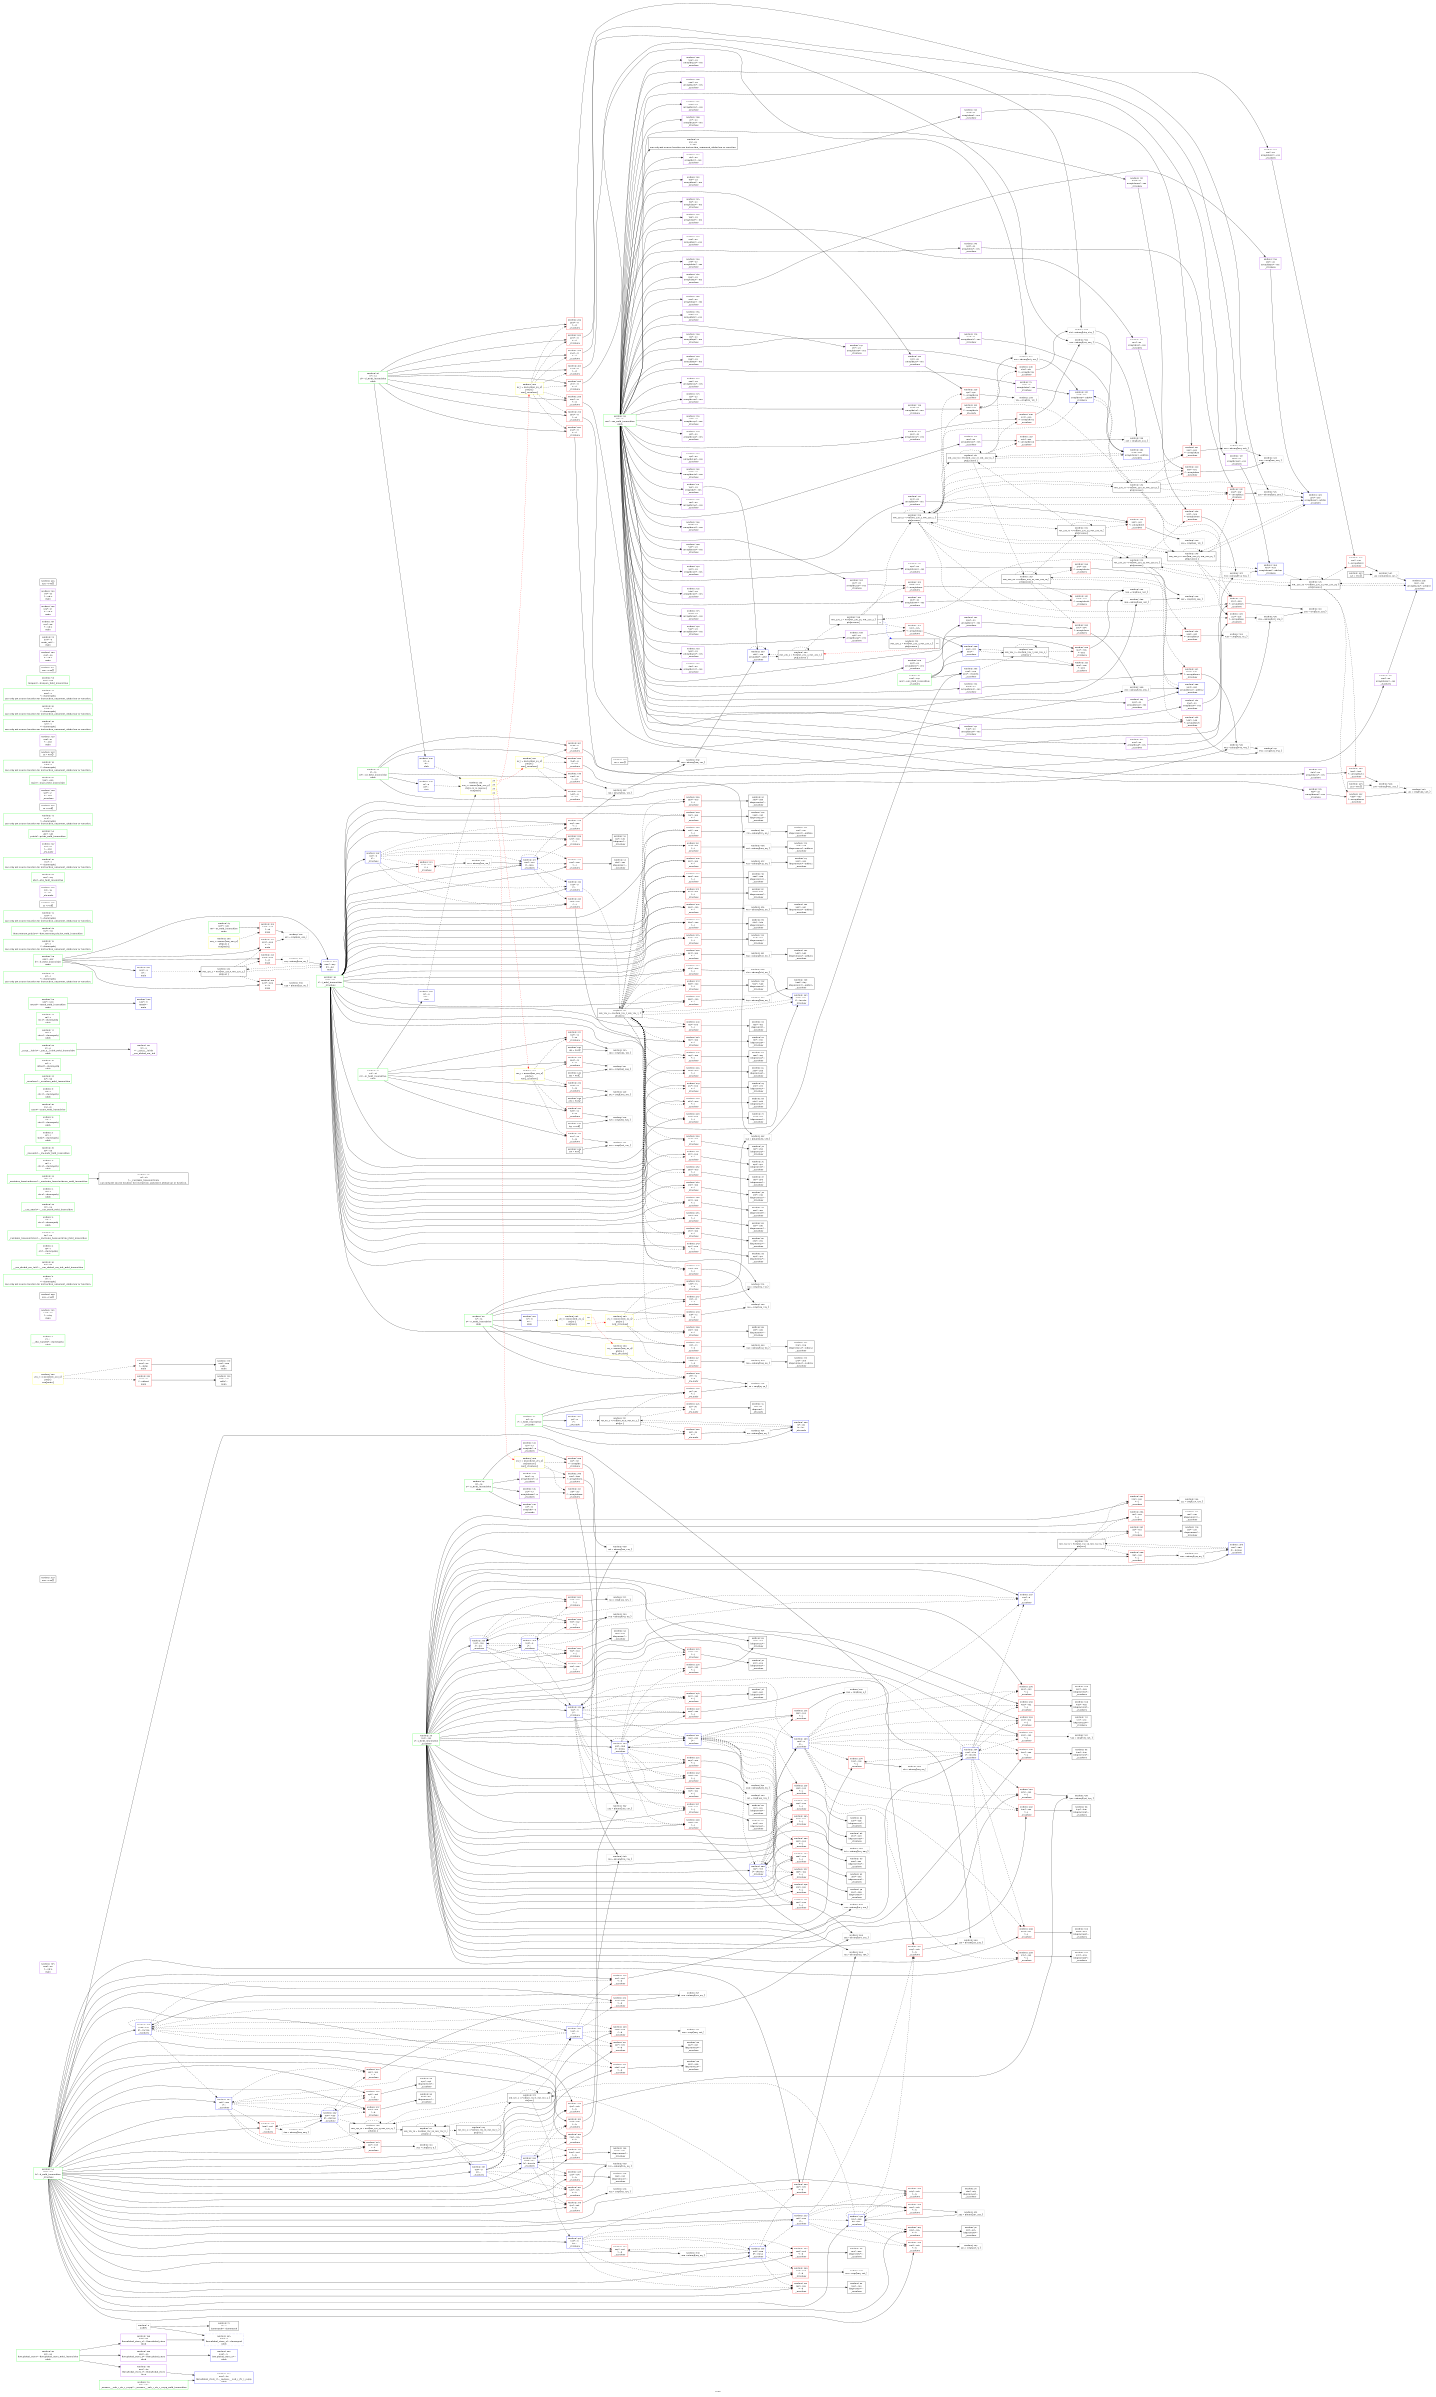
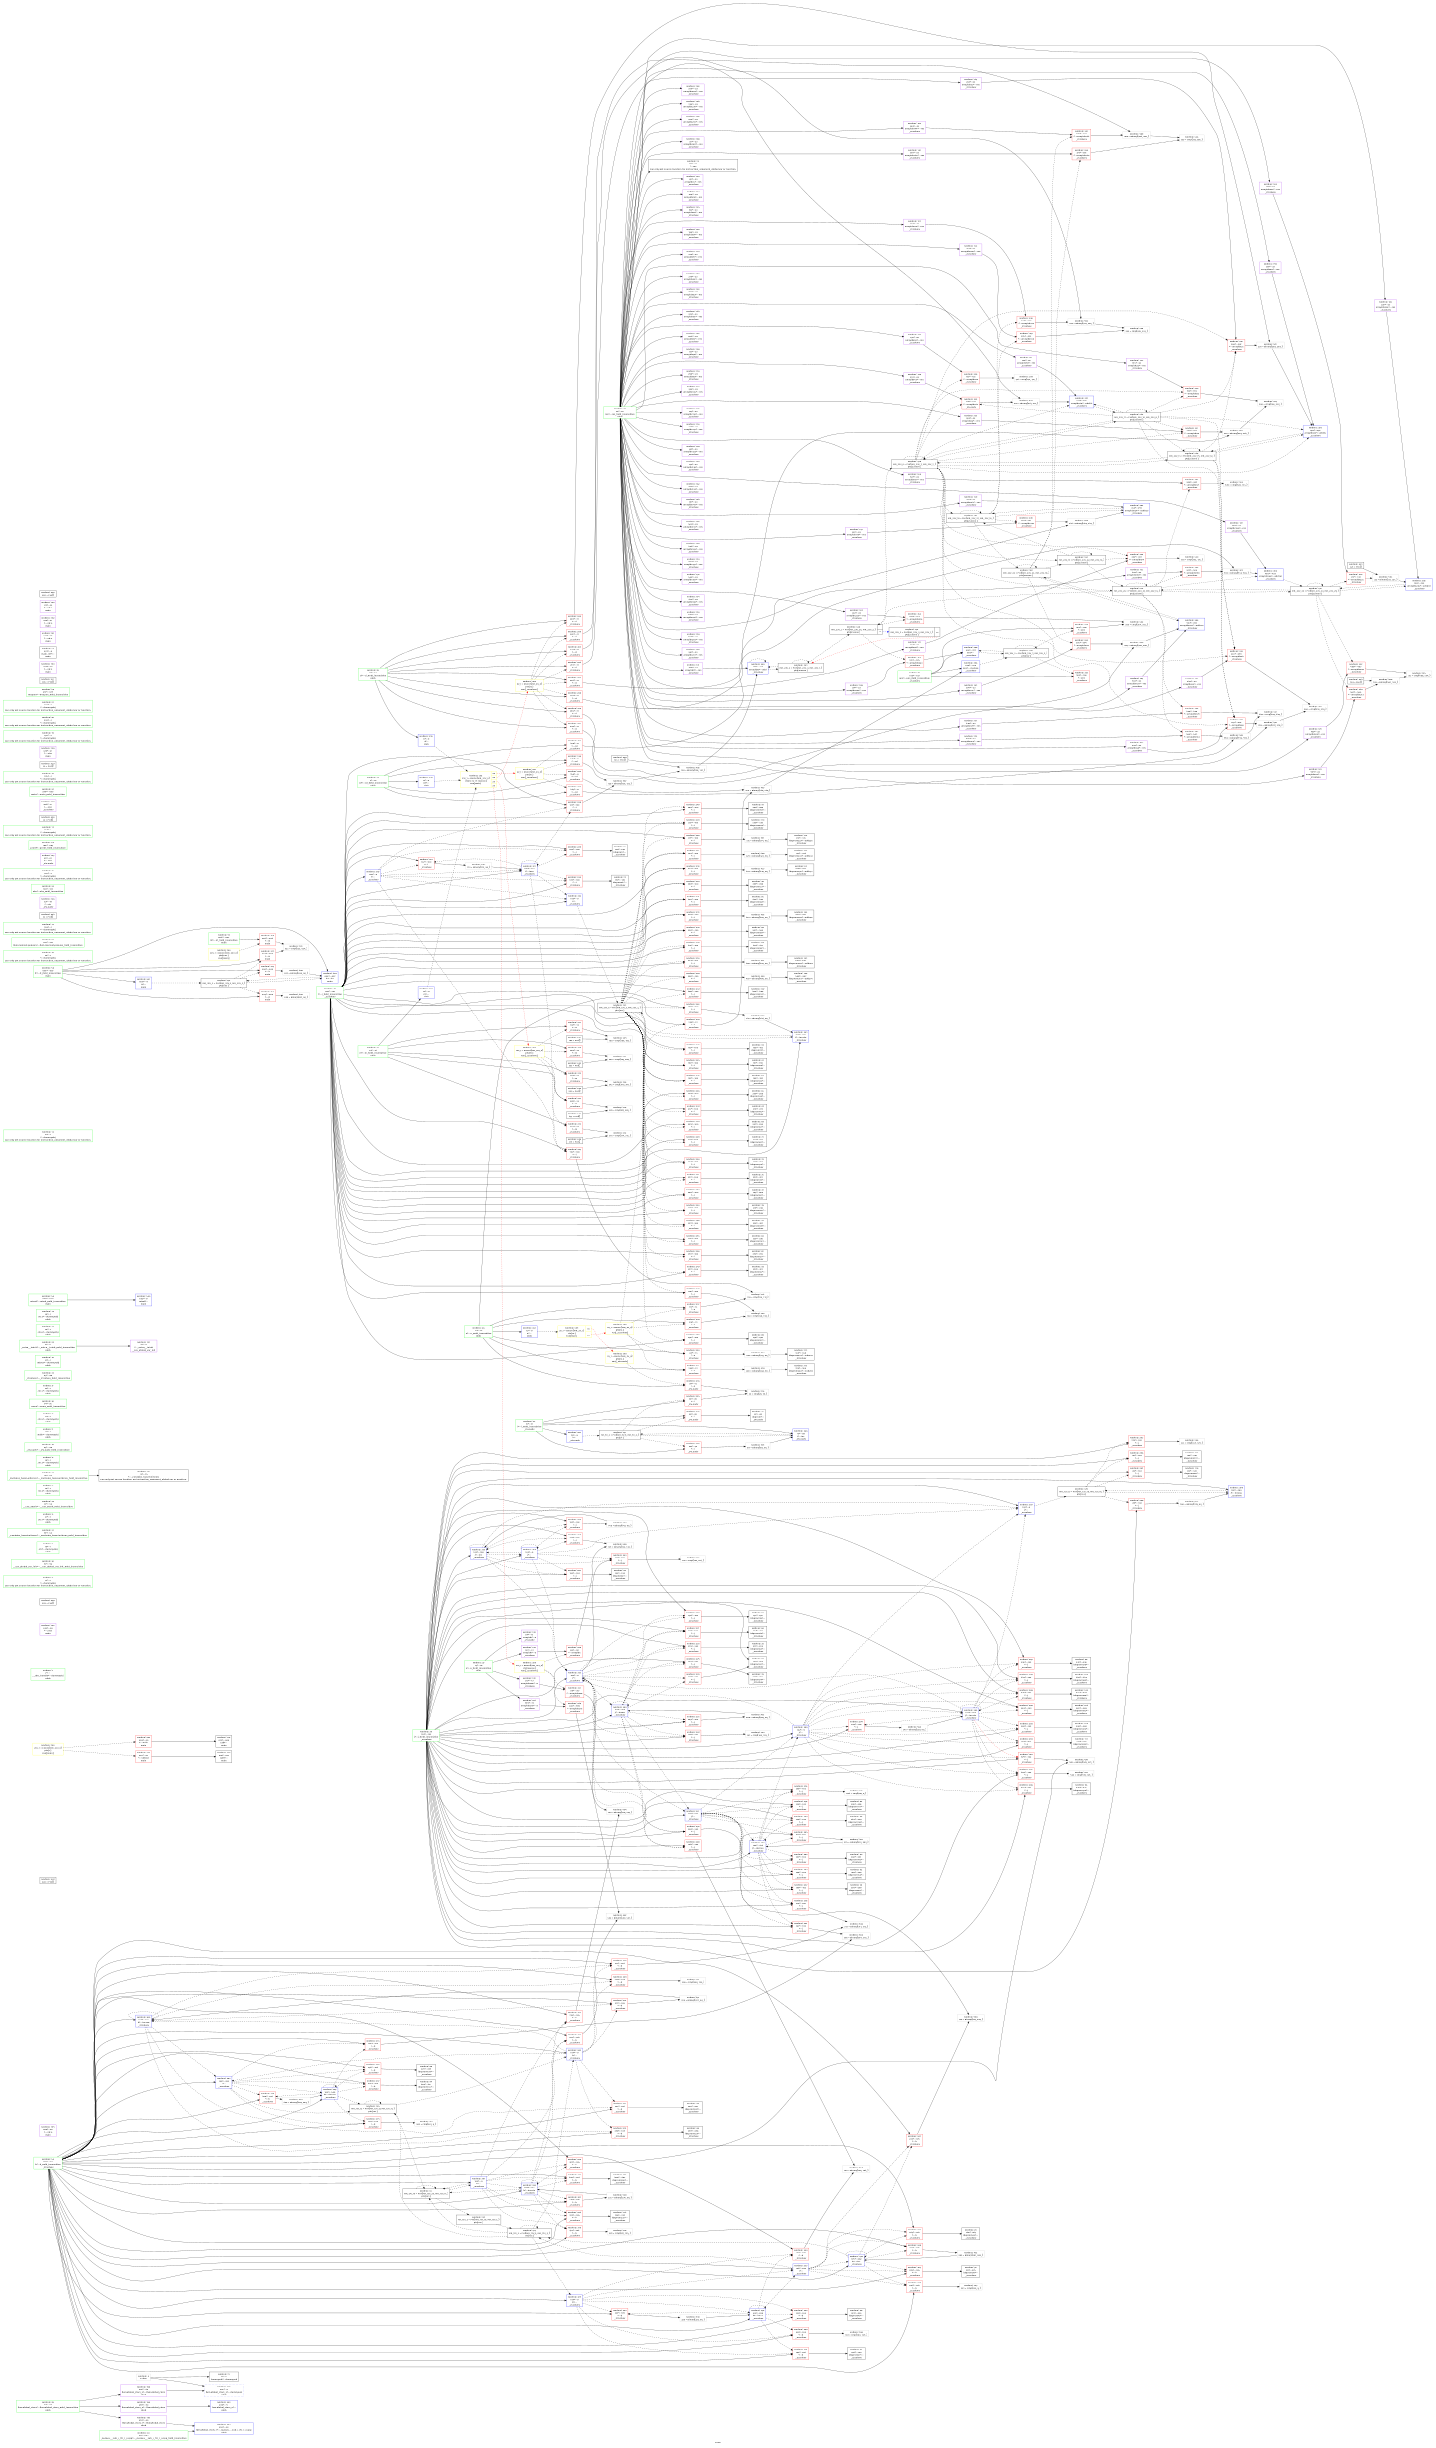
edge "NodeID: 39" -> "NodeID: 263": now "NodeID: 373" -> "NodeID: 263"
edge "NodeID: 394" -> "NodeID: 291": color black -> red
